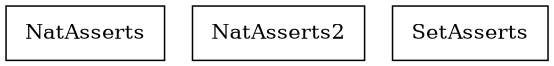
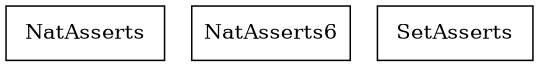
node "NatAsserts2": label "NatAsserts2" -> "NatAsserts6"
